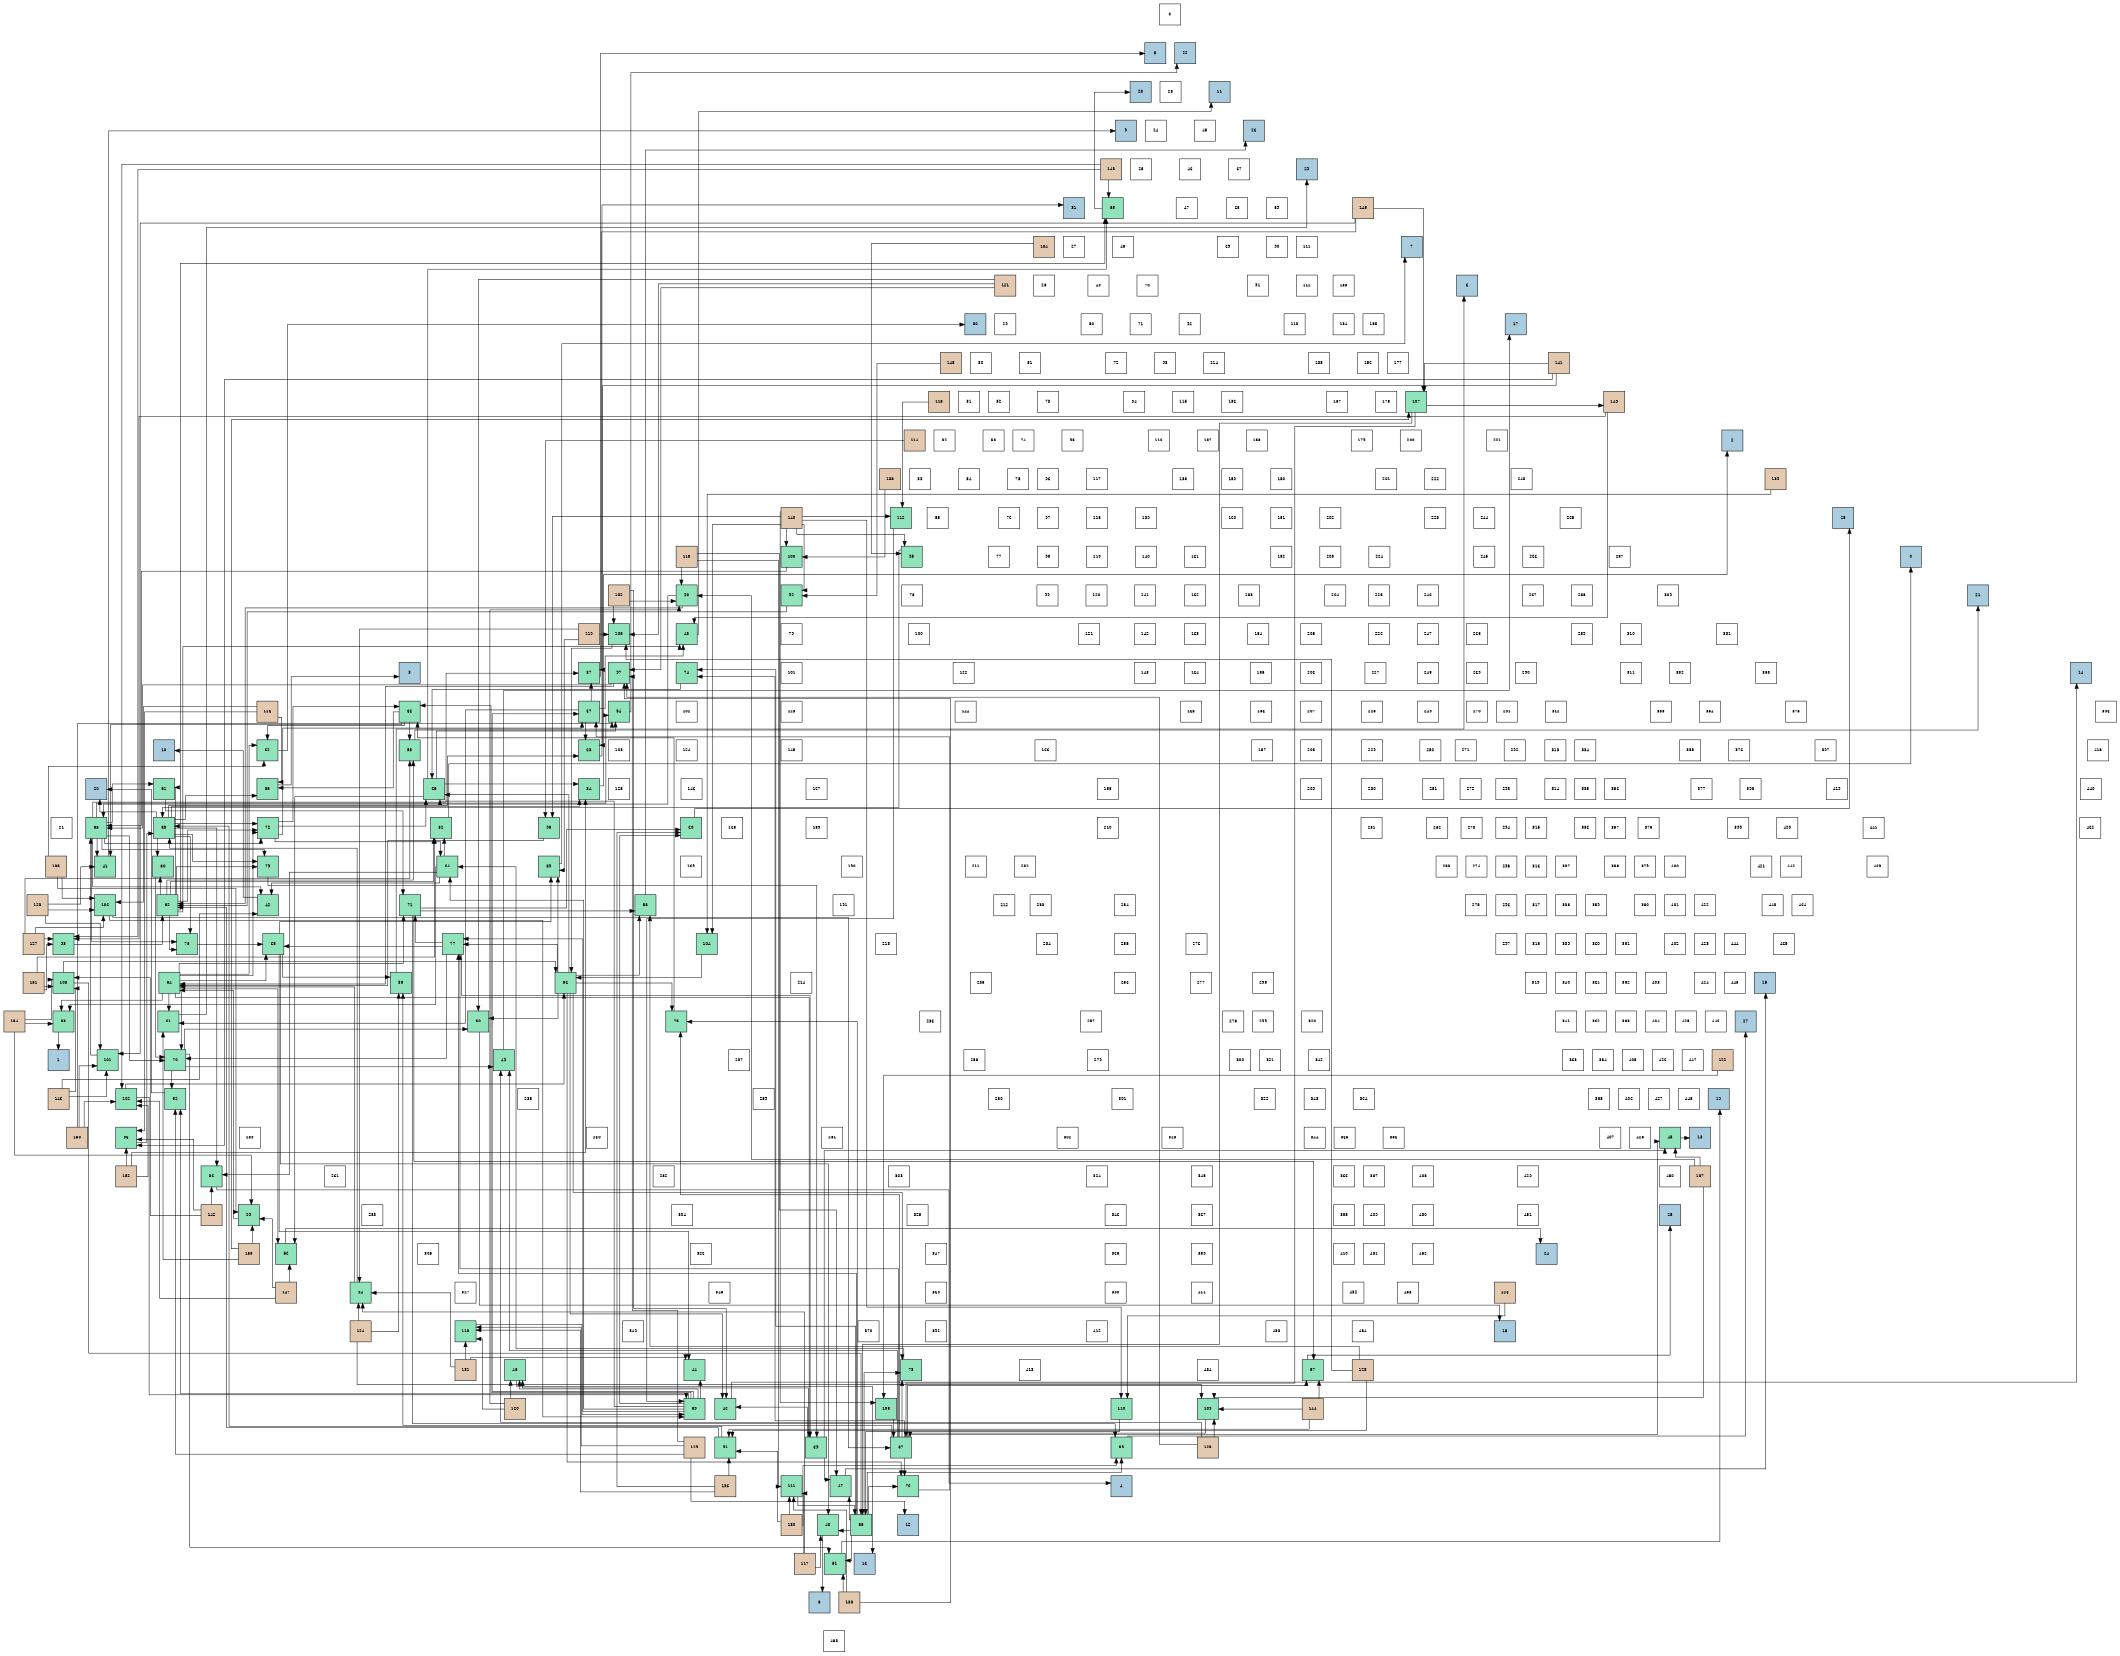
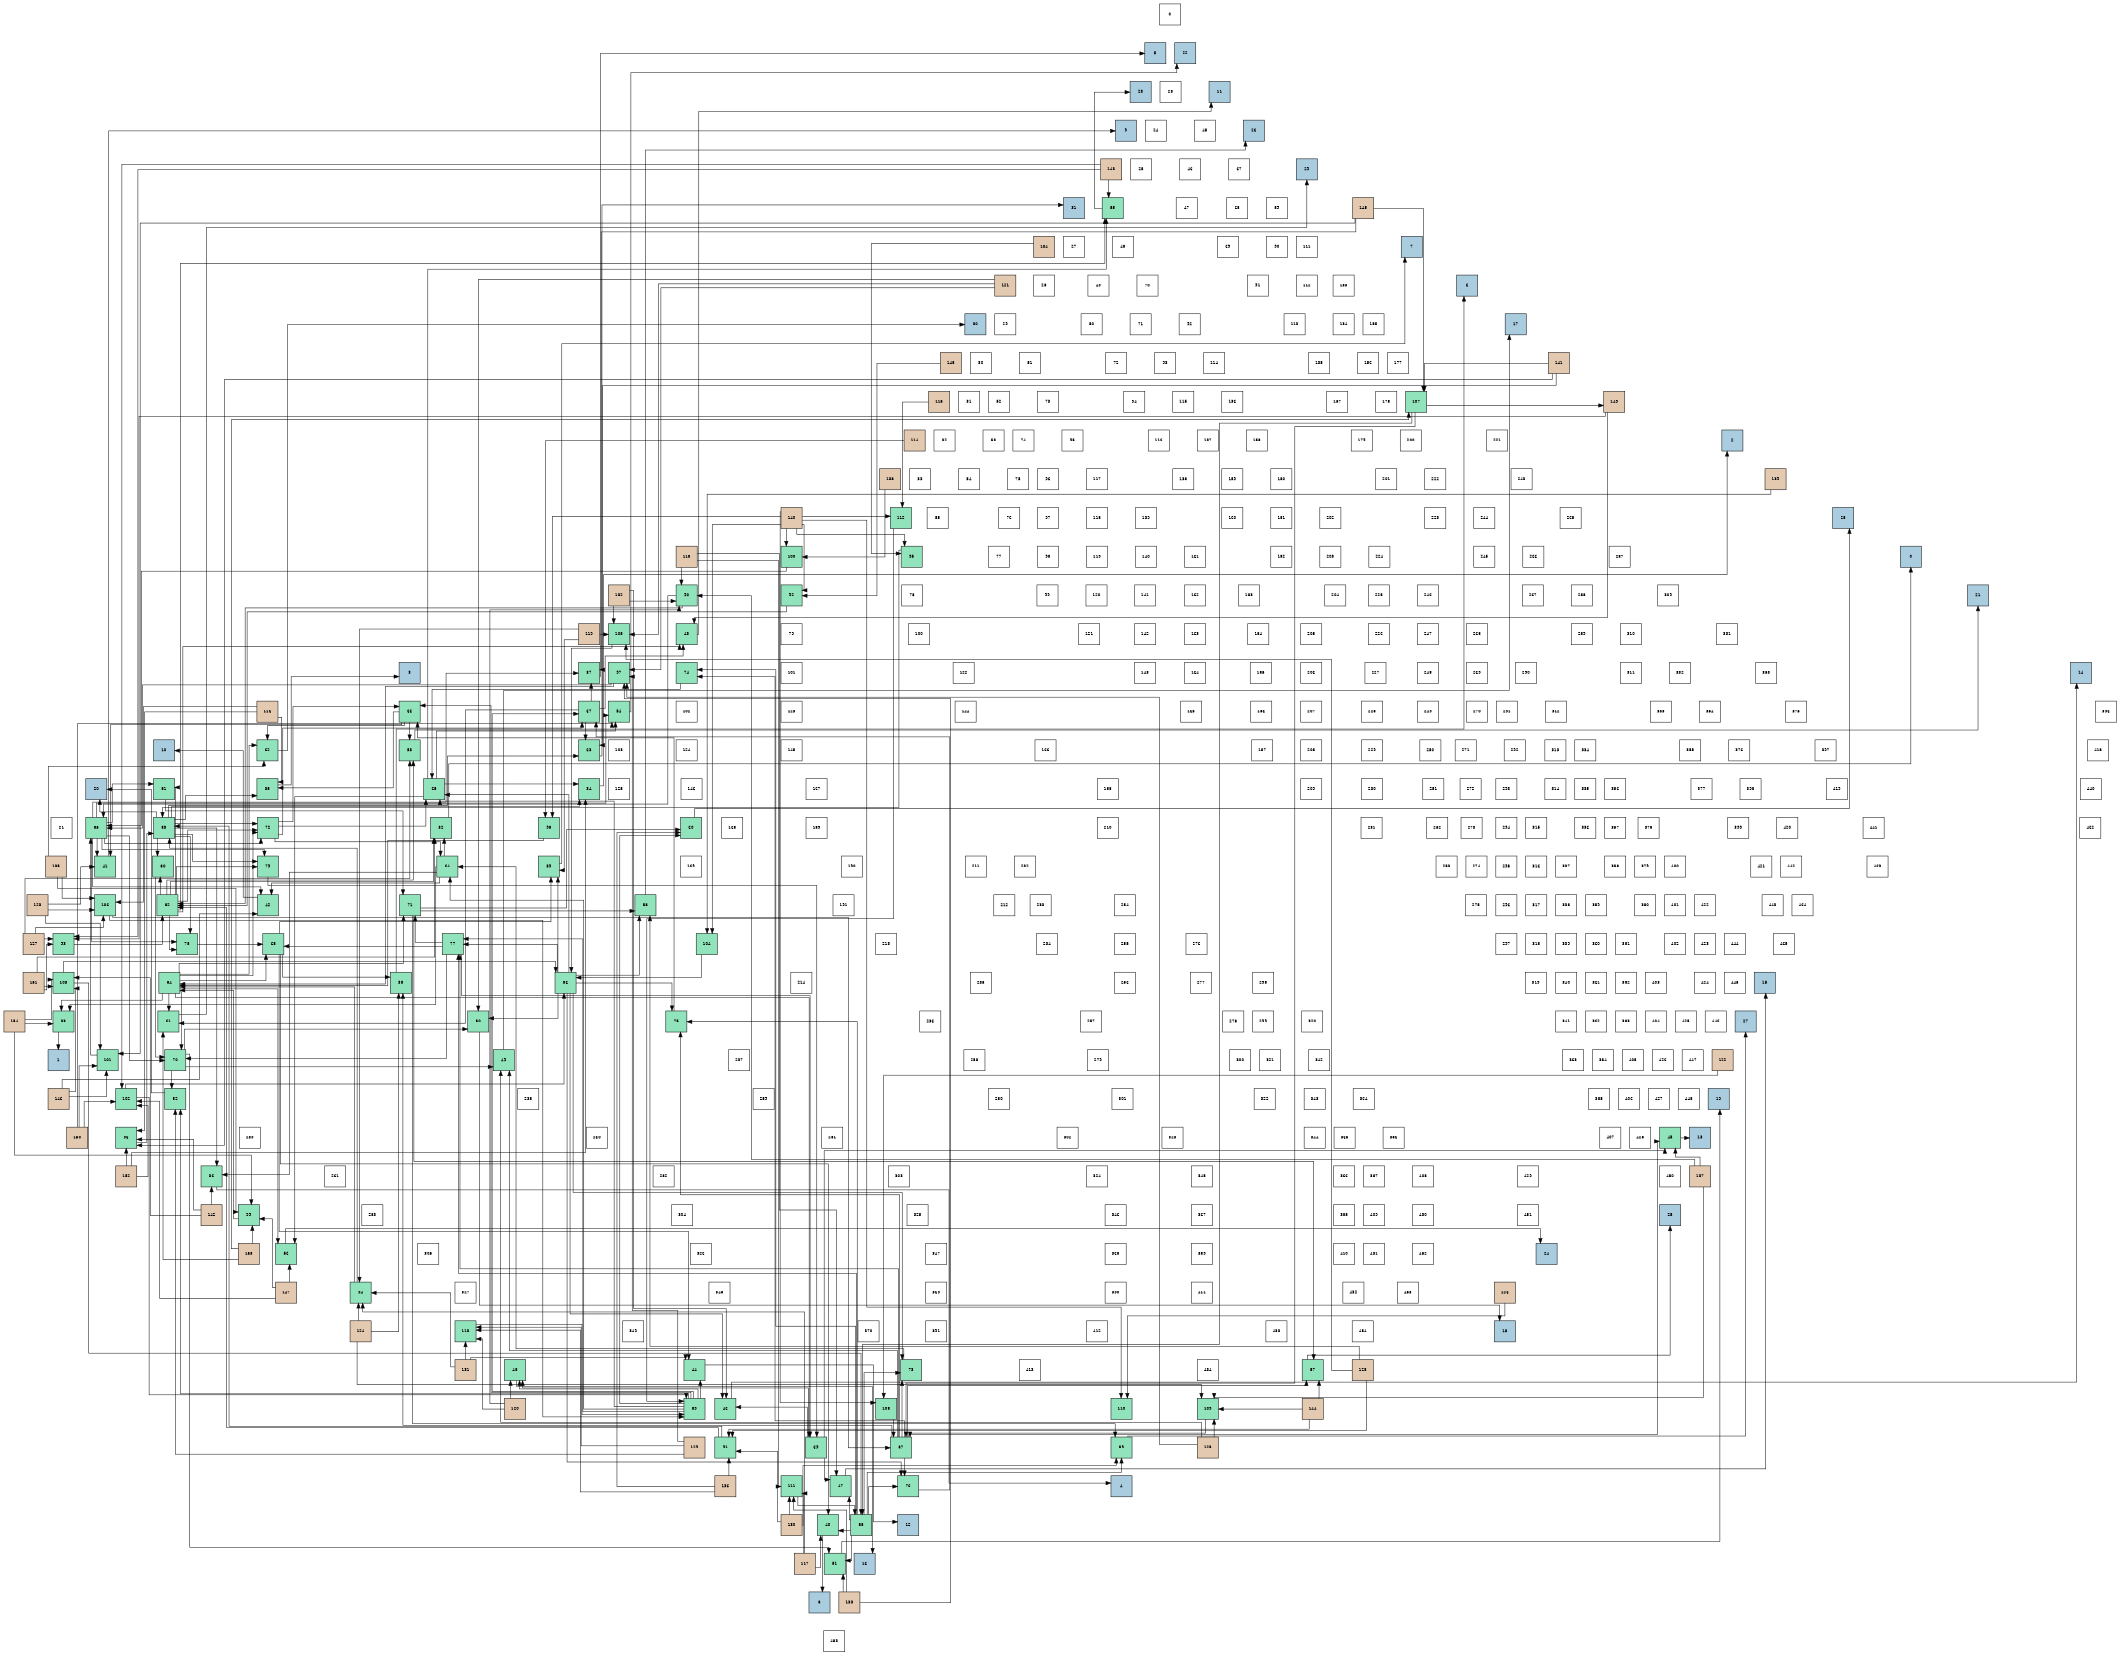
edge "110" -> "88": removed
edge "129" -> "12": now "44" -> "12"
